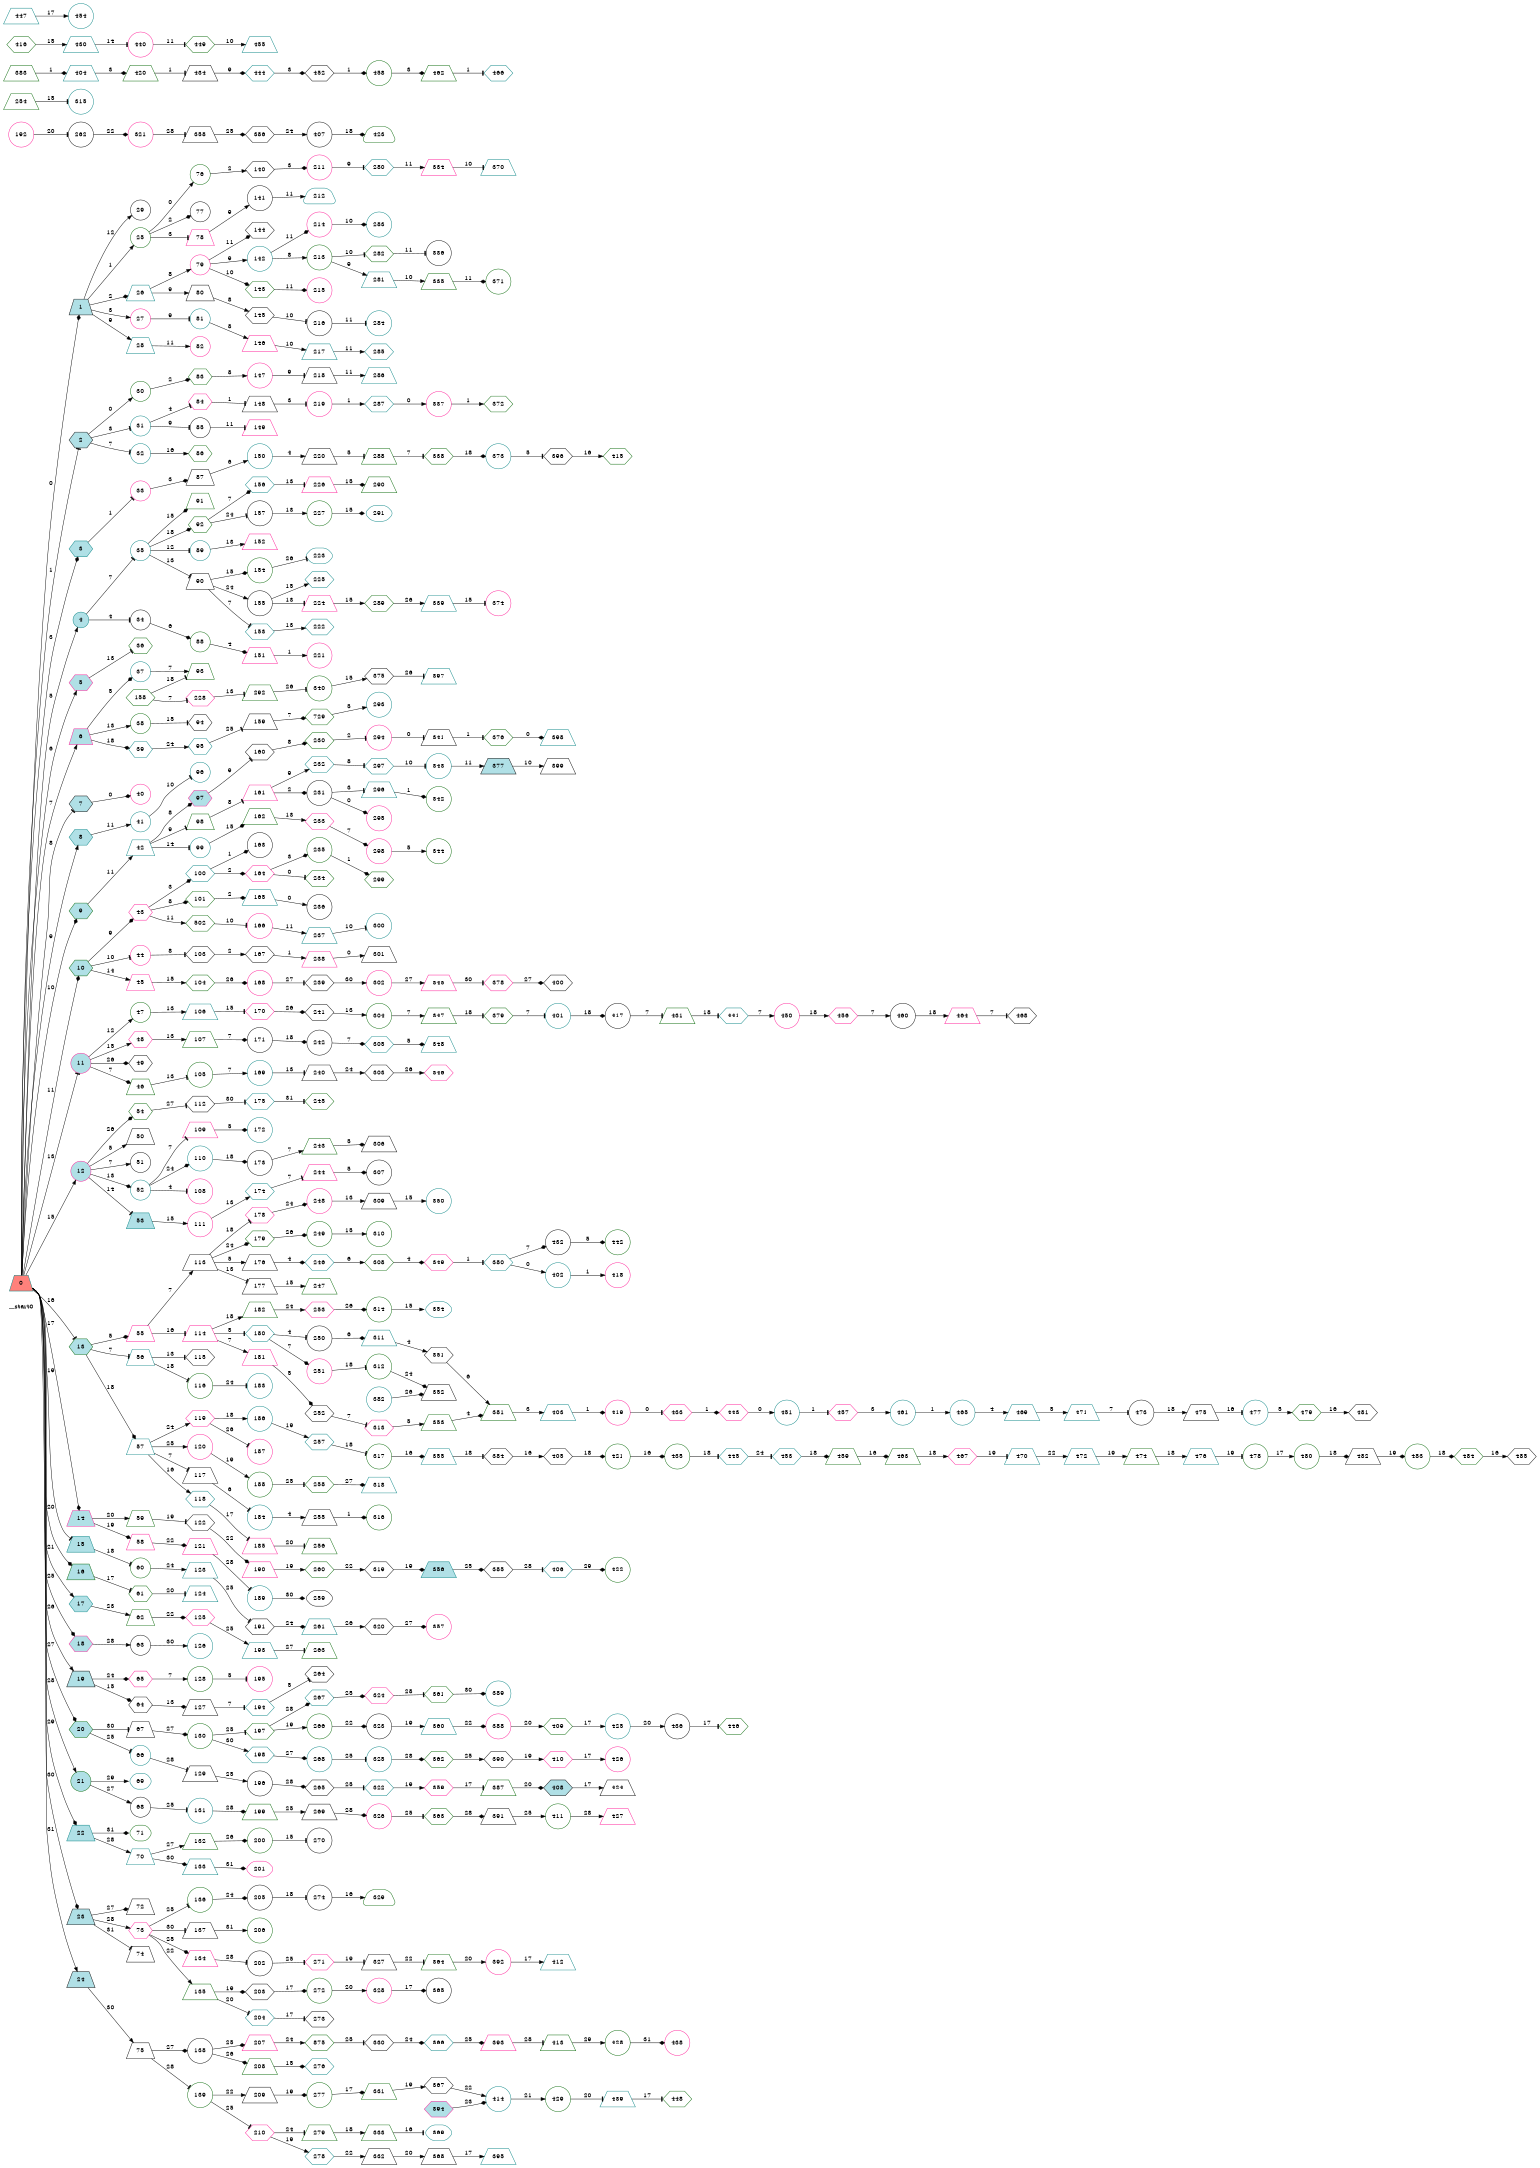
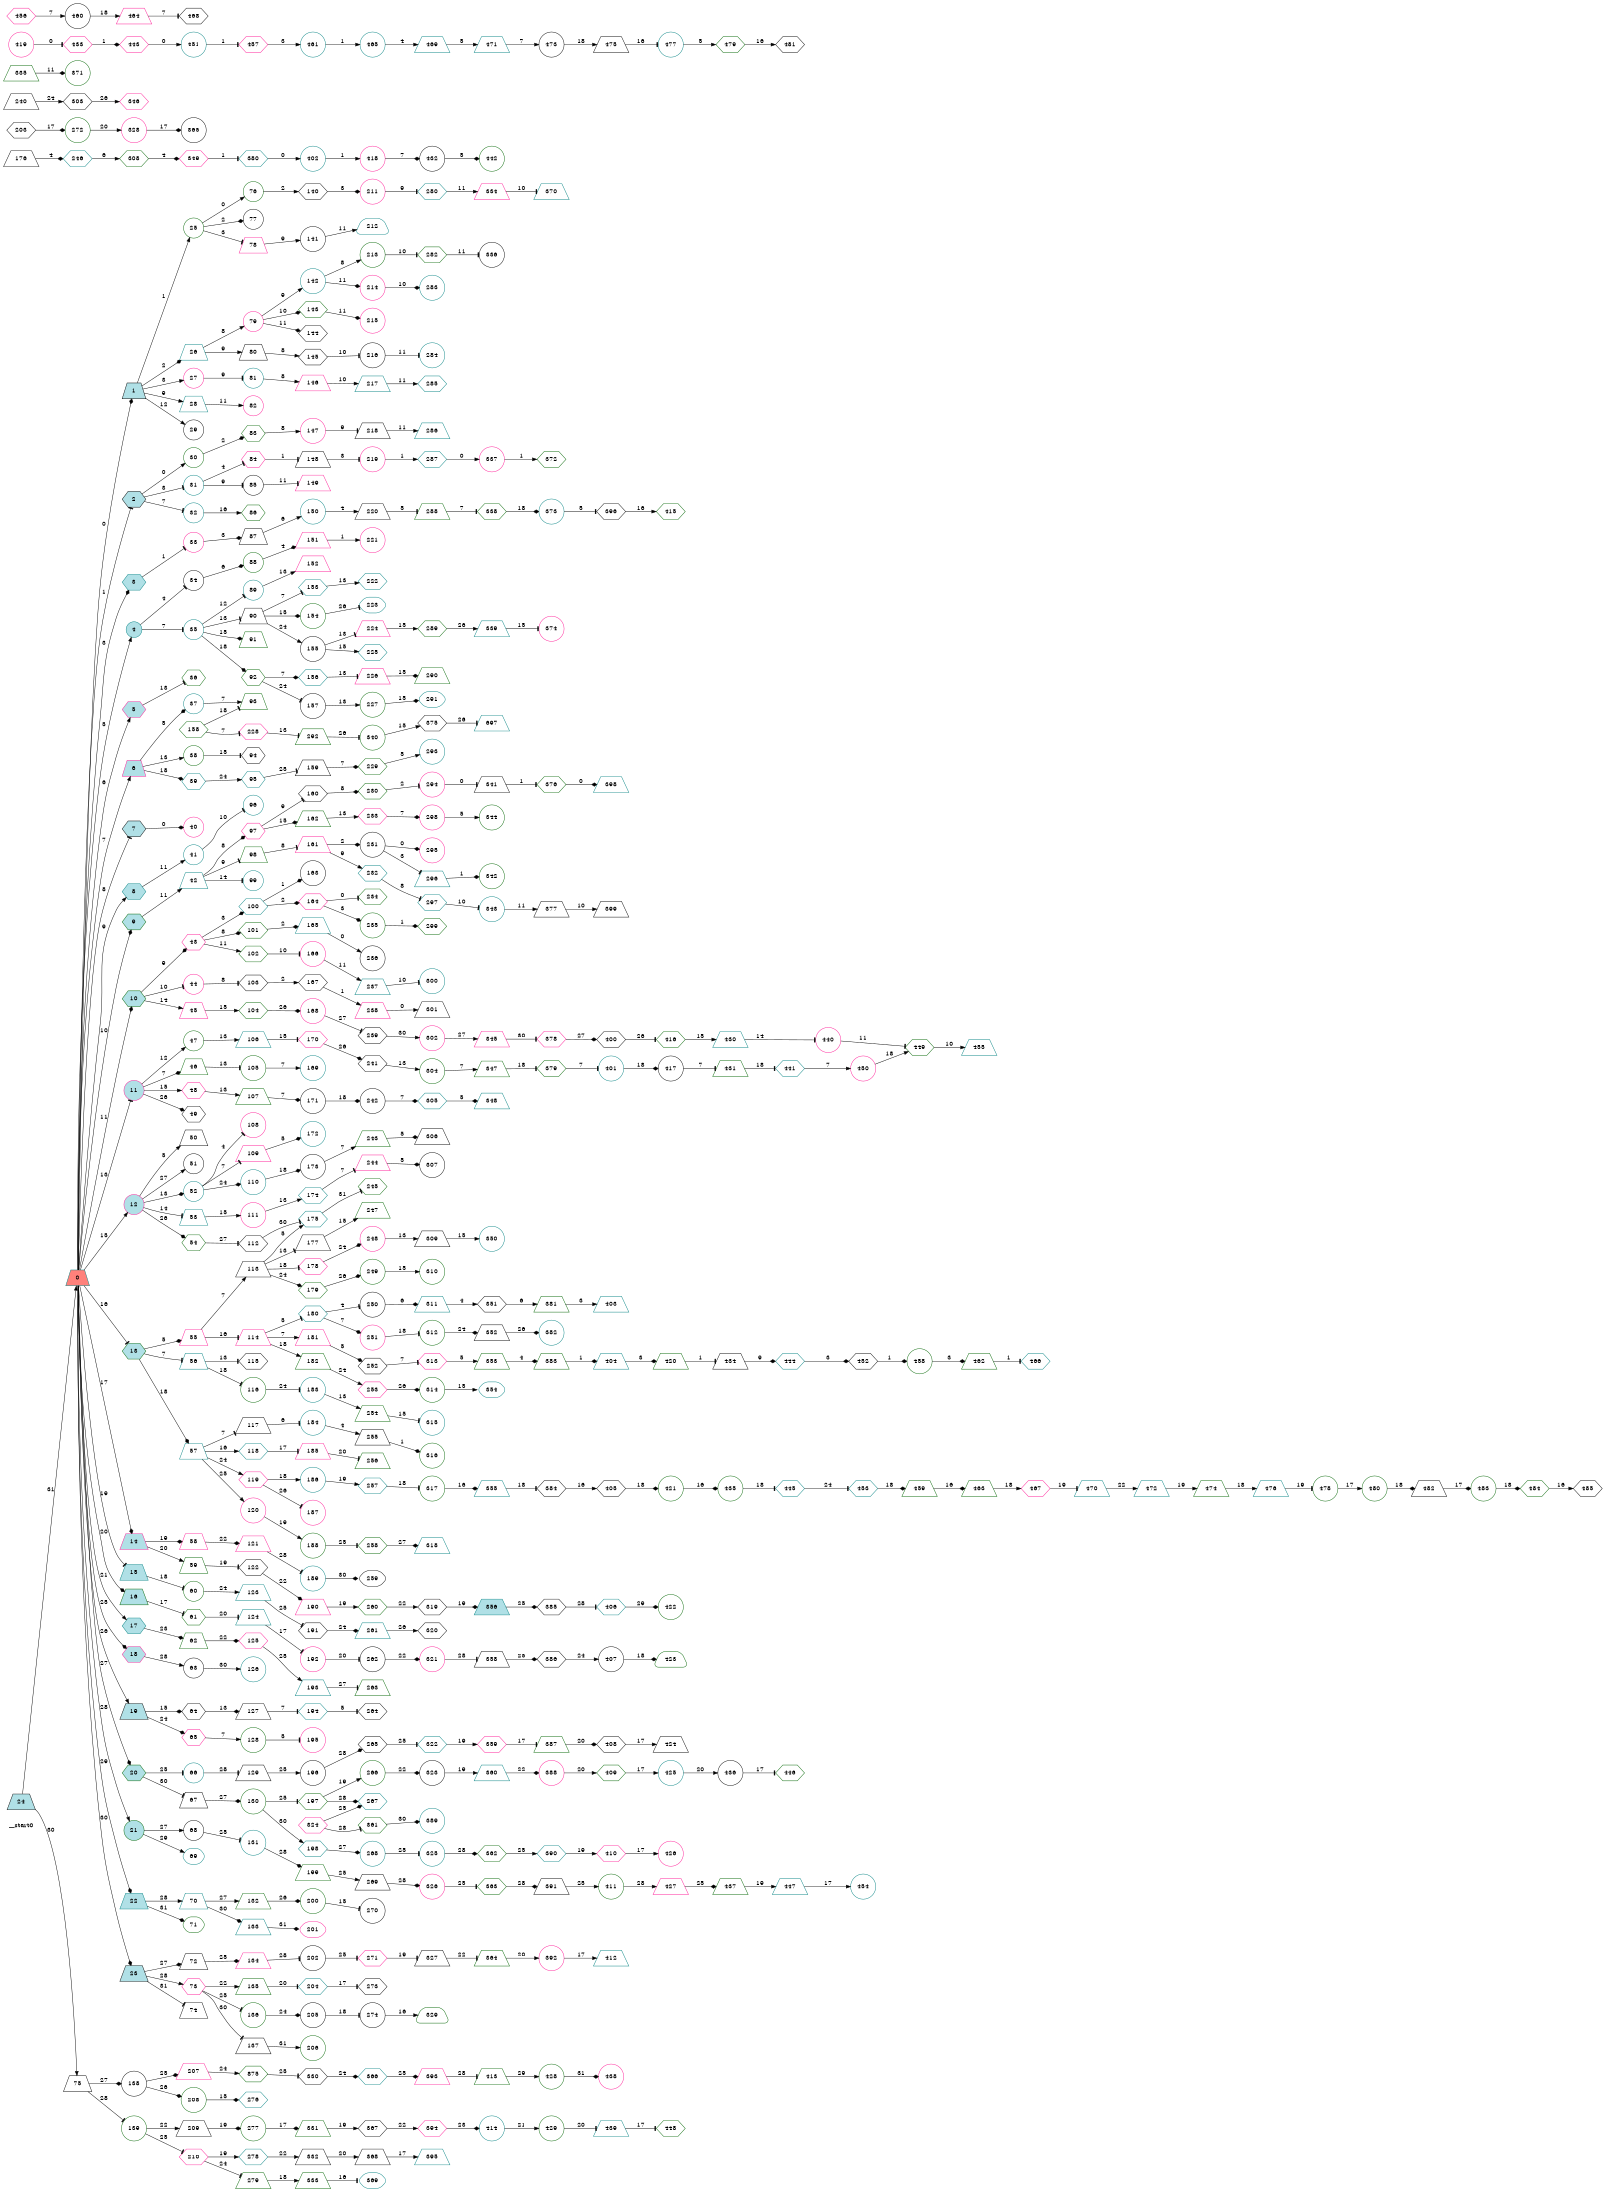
node "281": removed
node "397": label "397" -> "697"
node "729": label "729" -> "229"
node "377": fillcolor powderblue -> white
node "97": fillcolor powderblue -> white
edge "99" -> "162": now "97" -> "162"
node "502": label "502" -> "102"
edge "450" -> "456": now "450" -> "449"
edge "400" -> "416": added, label "26"
edge "169" -> "240": removed, label "13"
edge "12" -> "51": label "7" -> "27"
node "53": fillcolor powderblue -> white
edge "380" -> "432": now "418" -> "432"
edge "113" -> "176": now "113" -> "175"
edge "382" -> "352": reversed
edge "183" -> "254": added, label "13"
edge "403" -> "419": removed, label "1"
edge "471" -> "473": arrowhead tee -> normal
edge "353" -> "381": now "353" -> "383"
edge "482" -> "483": label "19" -> "17"
edge "17" -> "62": arrowhead normal -> diamond
node "357": removed
edge "124" -> "192": added, label "17"
edge "267" -> "324": reversed
node "390": color black -> teal
node "408": fillcolor powderblue -> white
edge "0" -> "24": reversed
node "437": added
edge "73" -> "134": now "72" -> "134"
edge "135" -> "203": removed, label "19"
node "208": shape trapezium -> circle
edge "367" -> "414": now "367" -> "394"
node "394": fillcolor powderblue -> white
